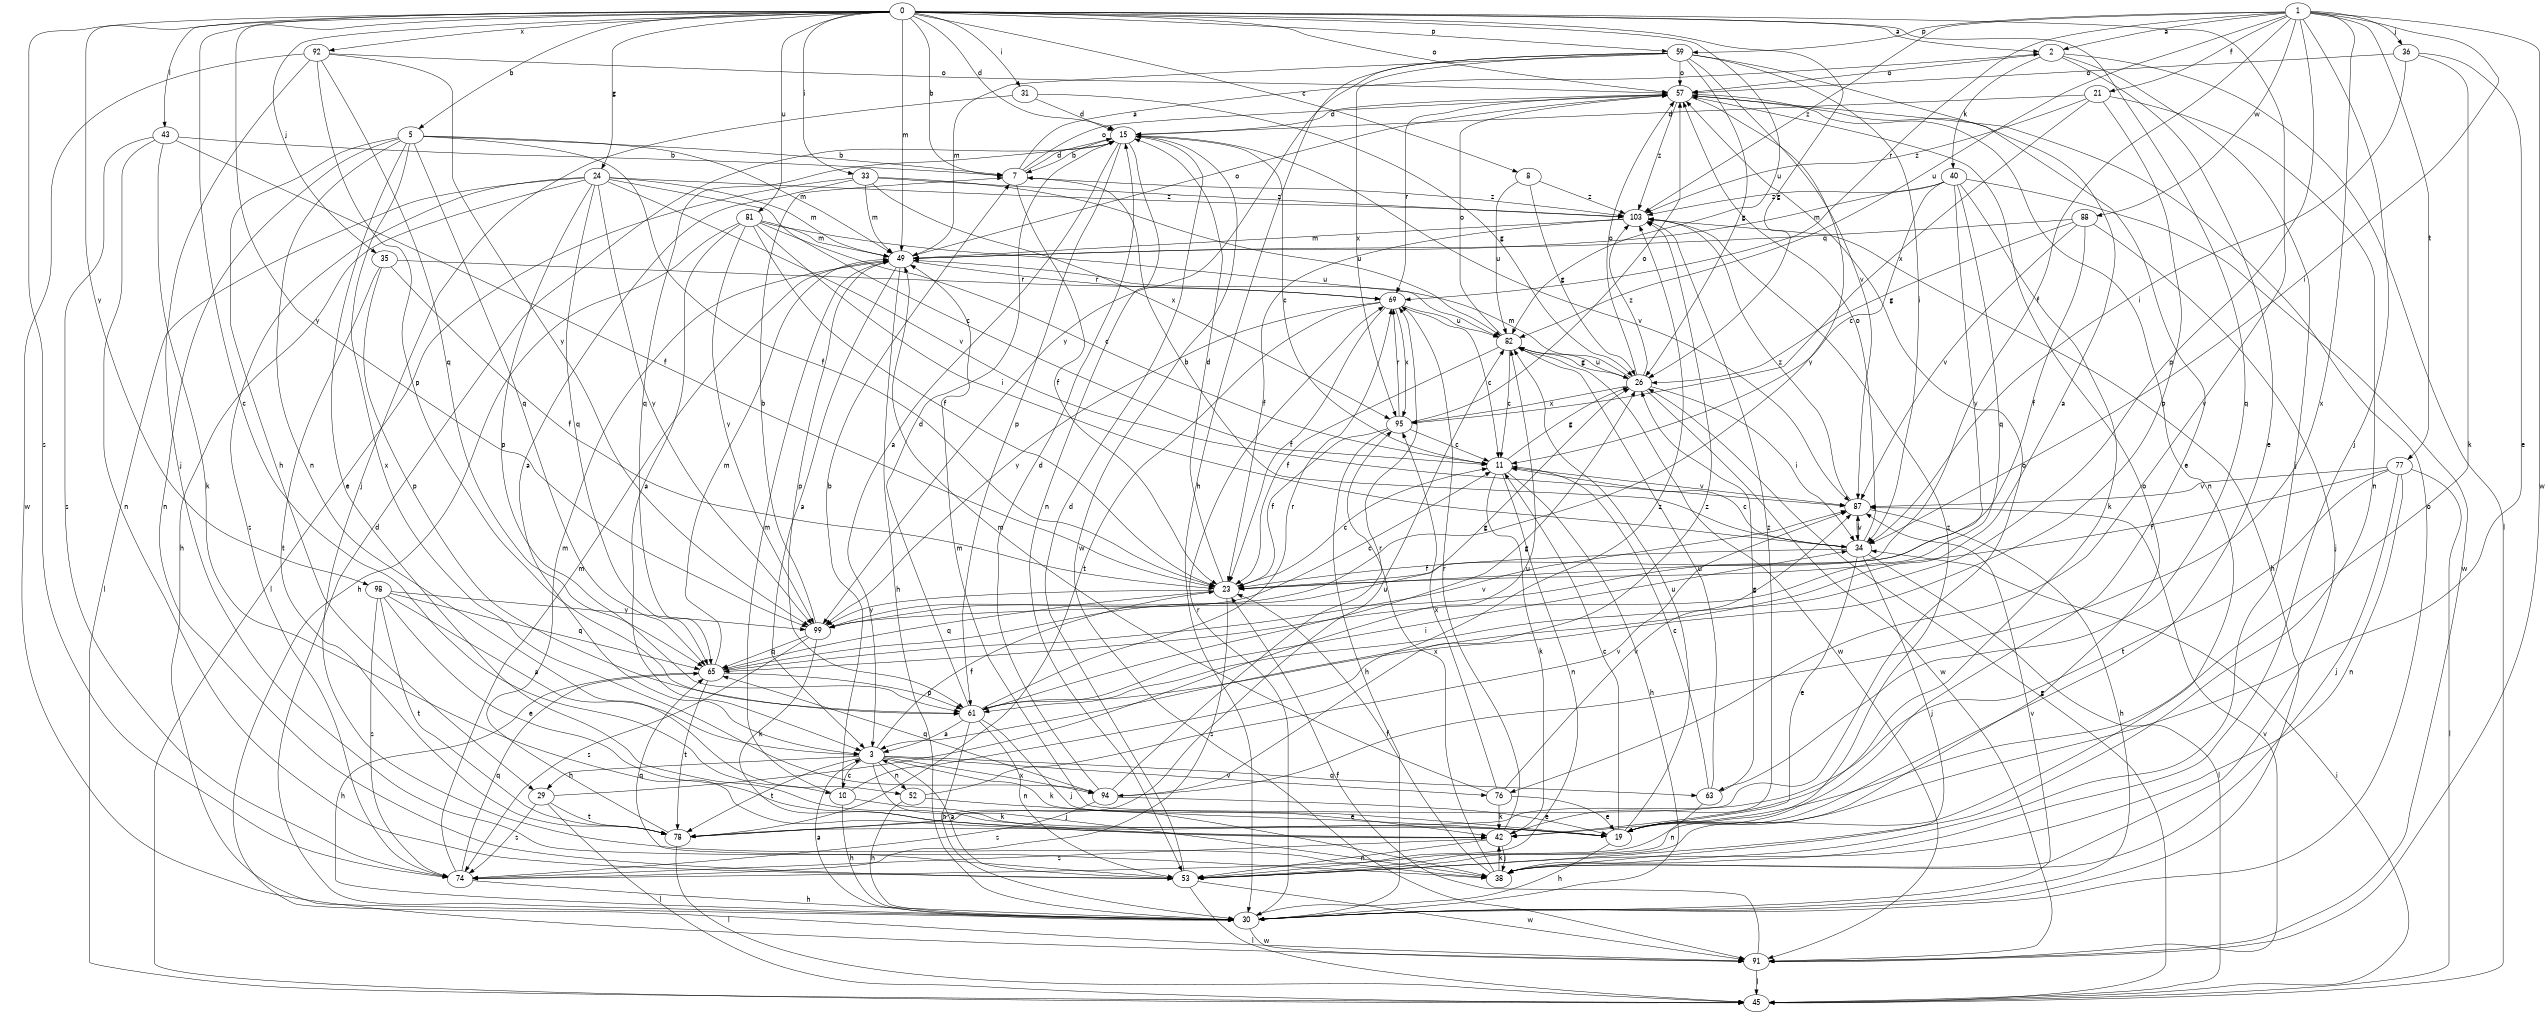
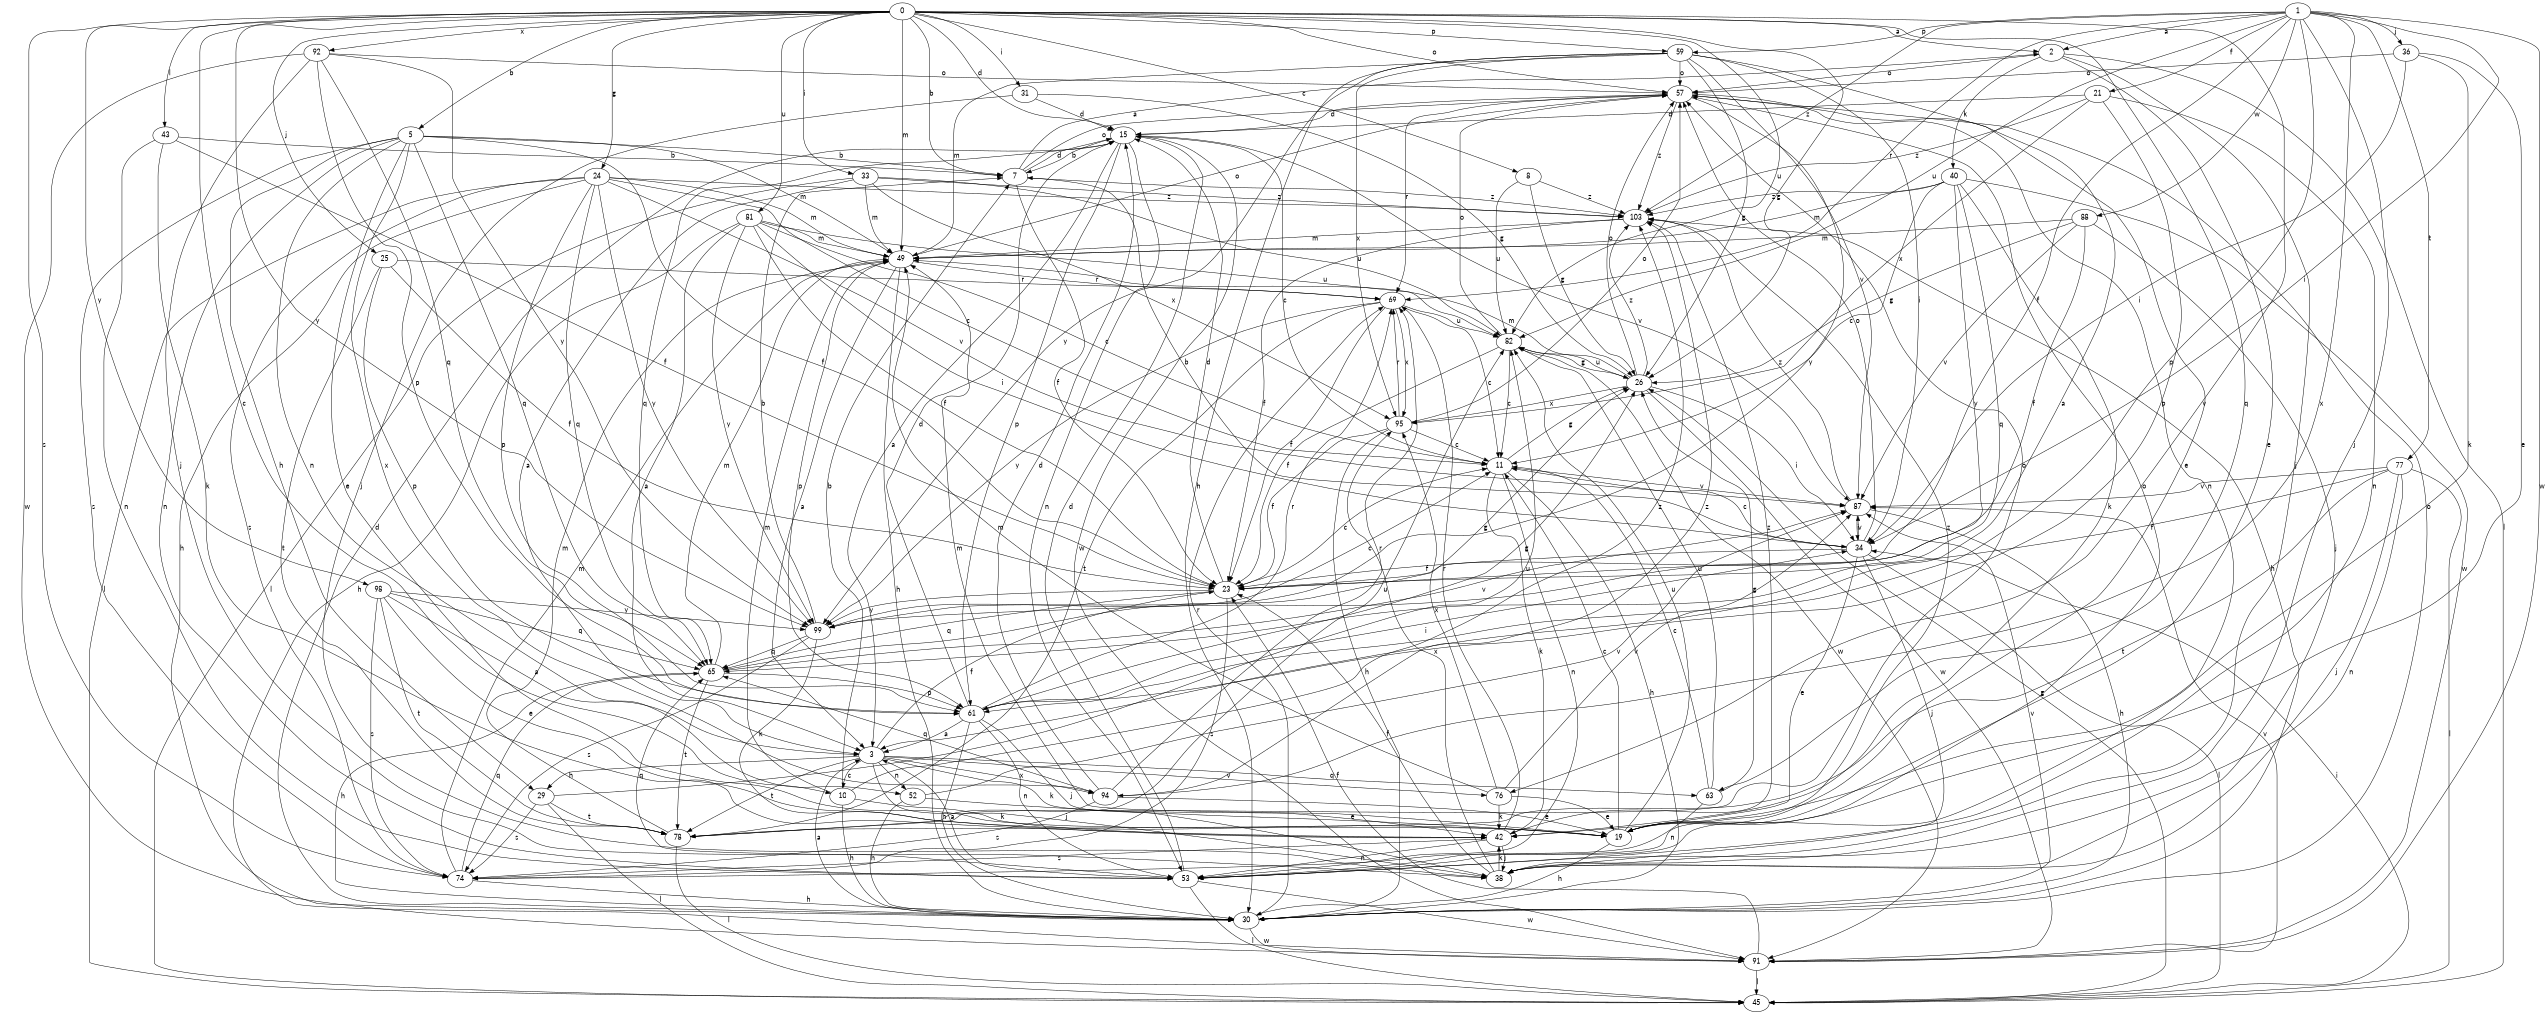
edge "88" -> "49": label "q" -> "m"
node "35": label "35" -> "25"
edge "43" -> "74": now "5" -> "74"
